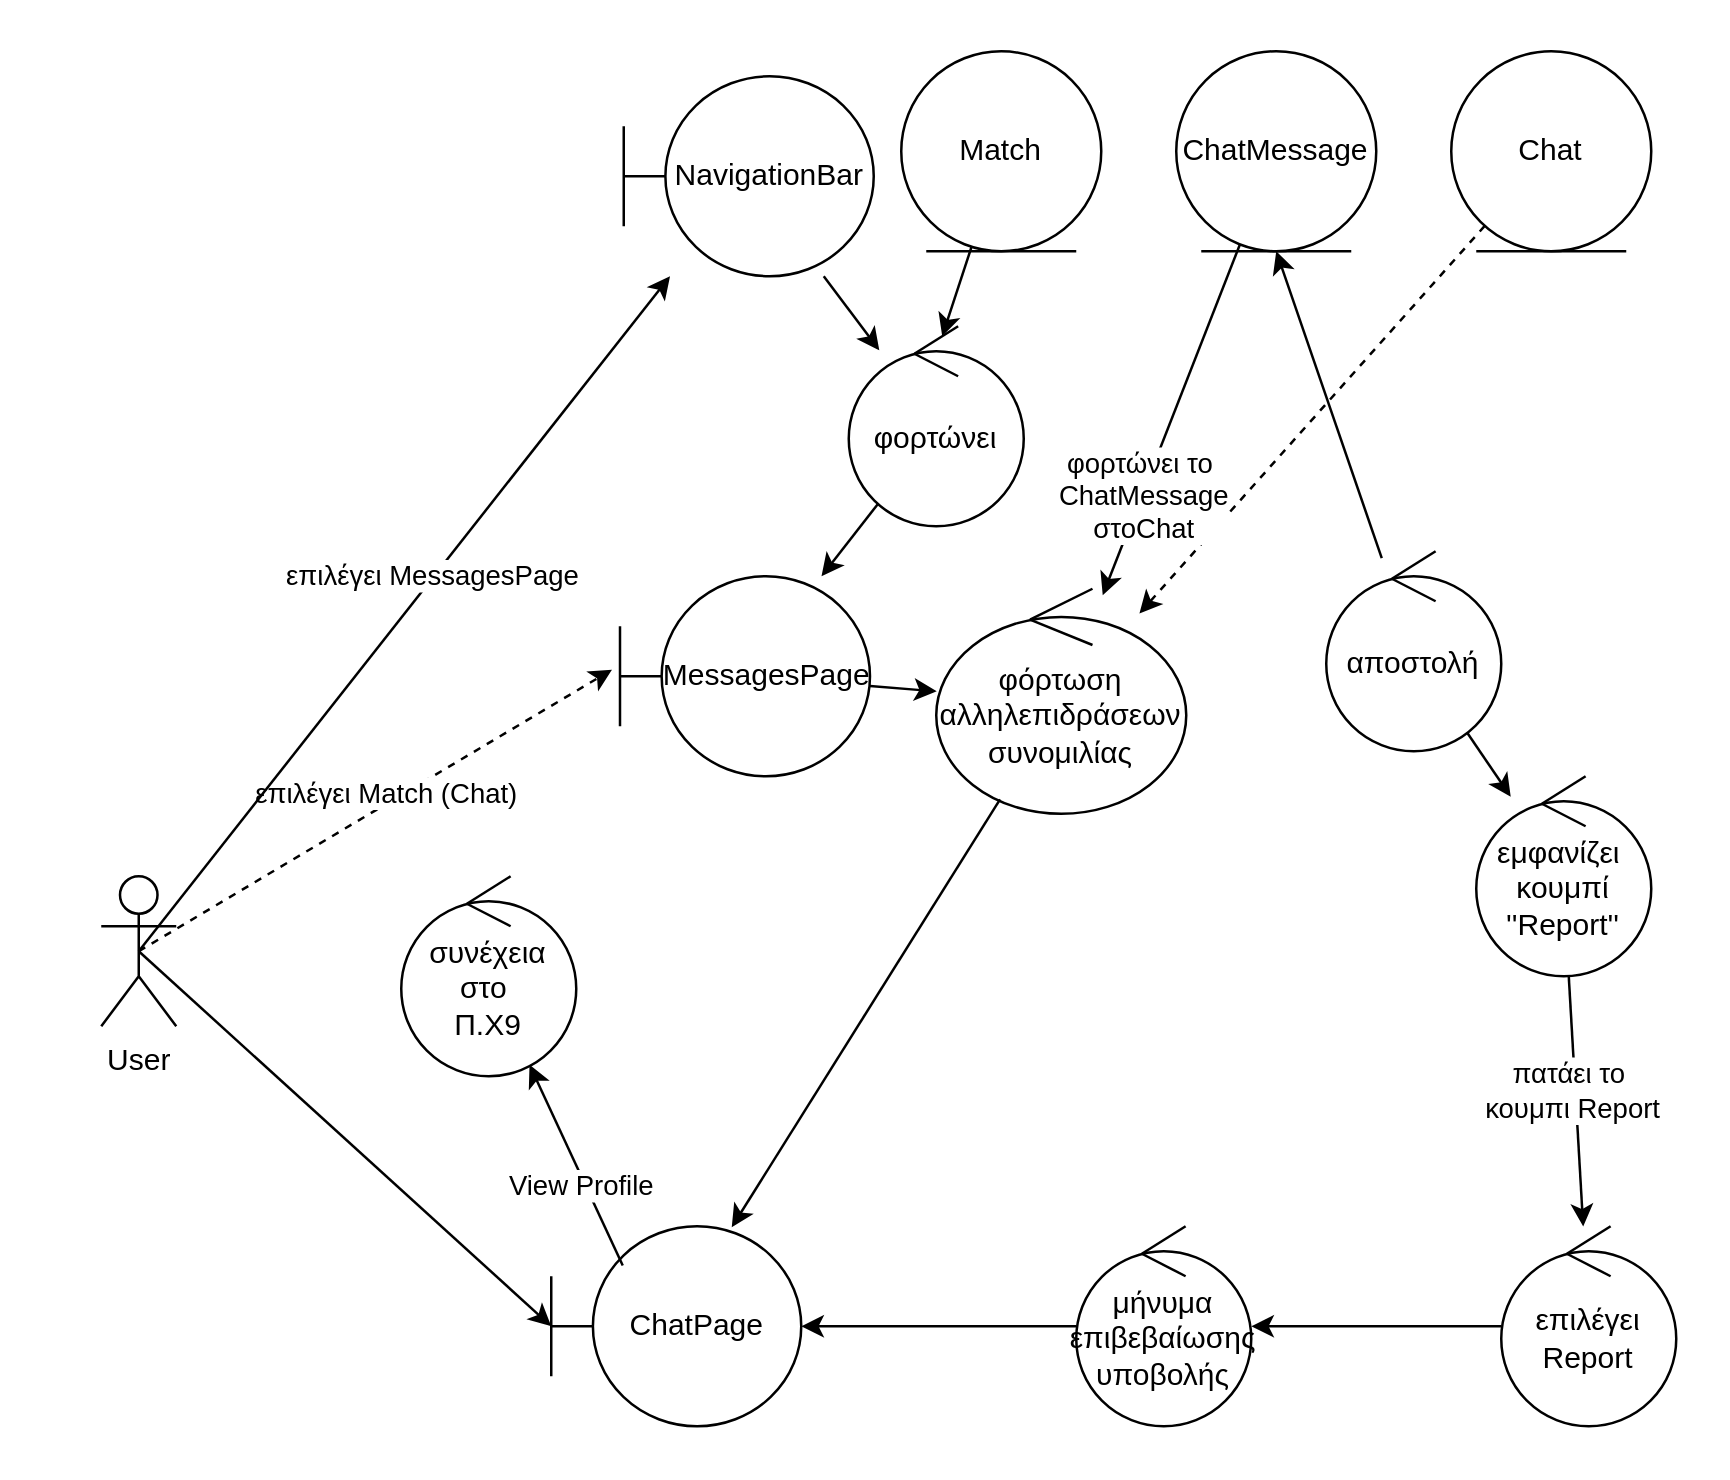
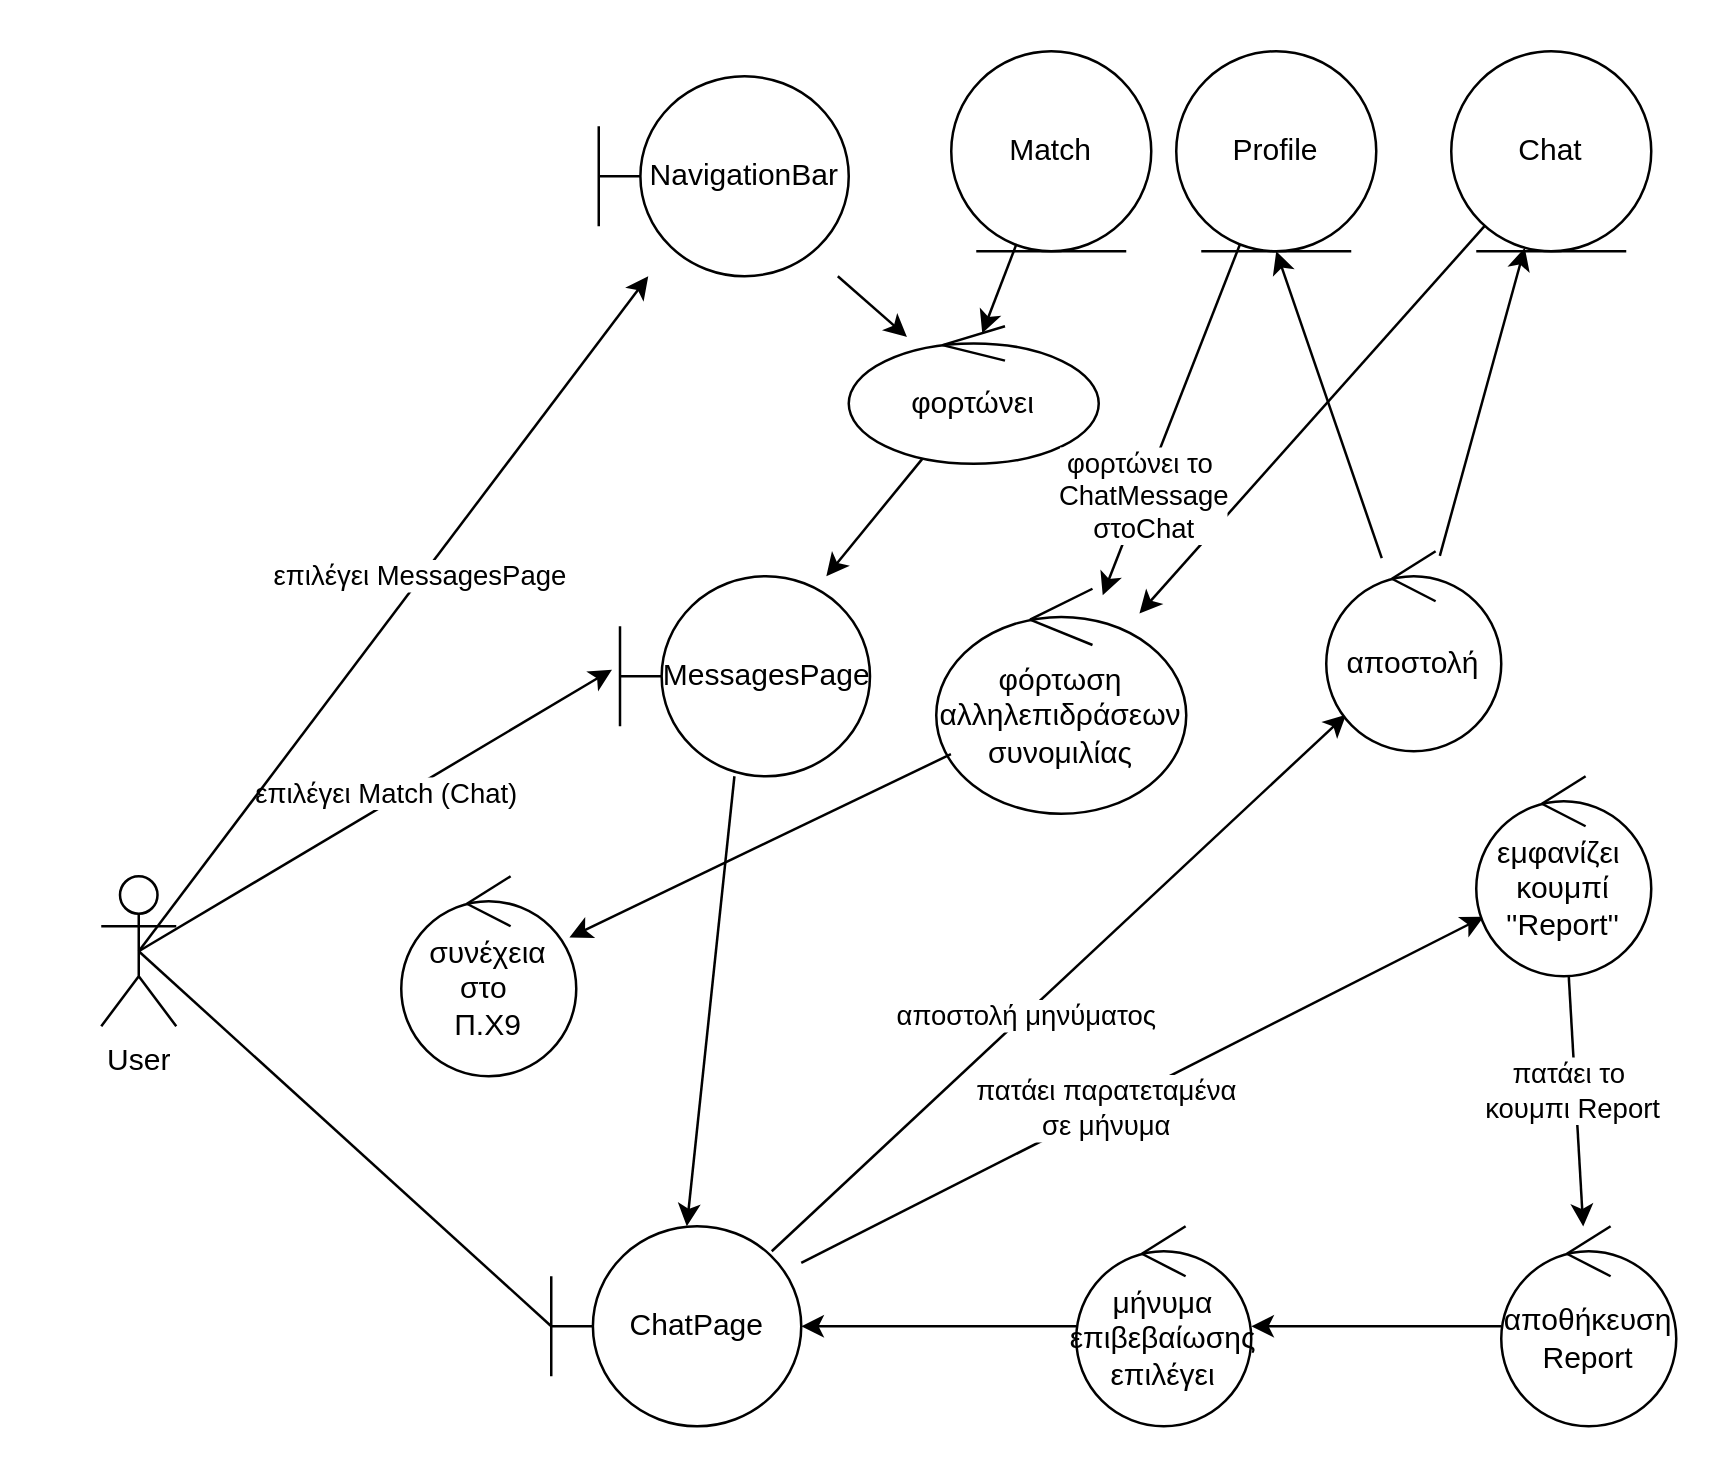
node "Match": moved (1001, 151) -> (1051, 151)
node "ChatMessage": label "ChatMessage" -> "Profile"
node "NavigationBar": moved (749, 176) -> (724, 176)
edge "Chat" -> "φόρτωση αλληλεπιδράσεων συνομιλίας": style dashed -> solid
node "φορτώνει": size 175x200 -> 250x138
edge "MessagesPage" -> "φόρτωση αλληλεπιδράσεων συνομιλίας": now "MessagesPage" -> "ChatPage"
edge "αποστολή" -> "εμφανίζει κουμπί ''Report''": now "αποστολή" -> "Chat"
edge "ChatPage" -> "αποστολή": added, label "αποστολή μηνύματος"
edge "User" -> "MessagesPage": style dashed -> solid
edge "ChatPage" -> "εμφανίζει κουμπί ''Report''": added, label "πατάει παρατεταμένα σε μήνυμα"
edge "φόρτωση αλληλεπιδράσεων συνομιλίας" -> "ChatPage": now "φόρτωση αλληλεπιδράσεων συνομιλίας" -> "συνέχεια στο Π.Χ9"
edge "ChatPage" -> "συνέχεια στο Π.Χ9": removed, label "View Profile"
edge "User" -> "ChatPage": arrowhead classic -> none
node "μήνυμα επιβεβαίωσης υποβολής": label "μήνυμα επιβεβαίωσης υποβολής" -> "μήνυμα επιβεβαίωσης επιλέγει"
node "επιλέγει Report": label "επιλέγει Report" -> "αποθήκευση Report"
